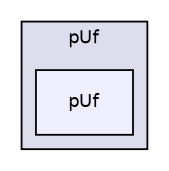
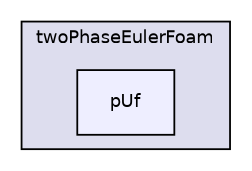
cluster "pUf": label "pUf" -> "twoPhaseEulerFoam"
